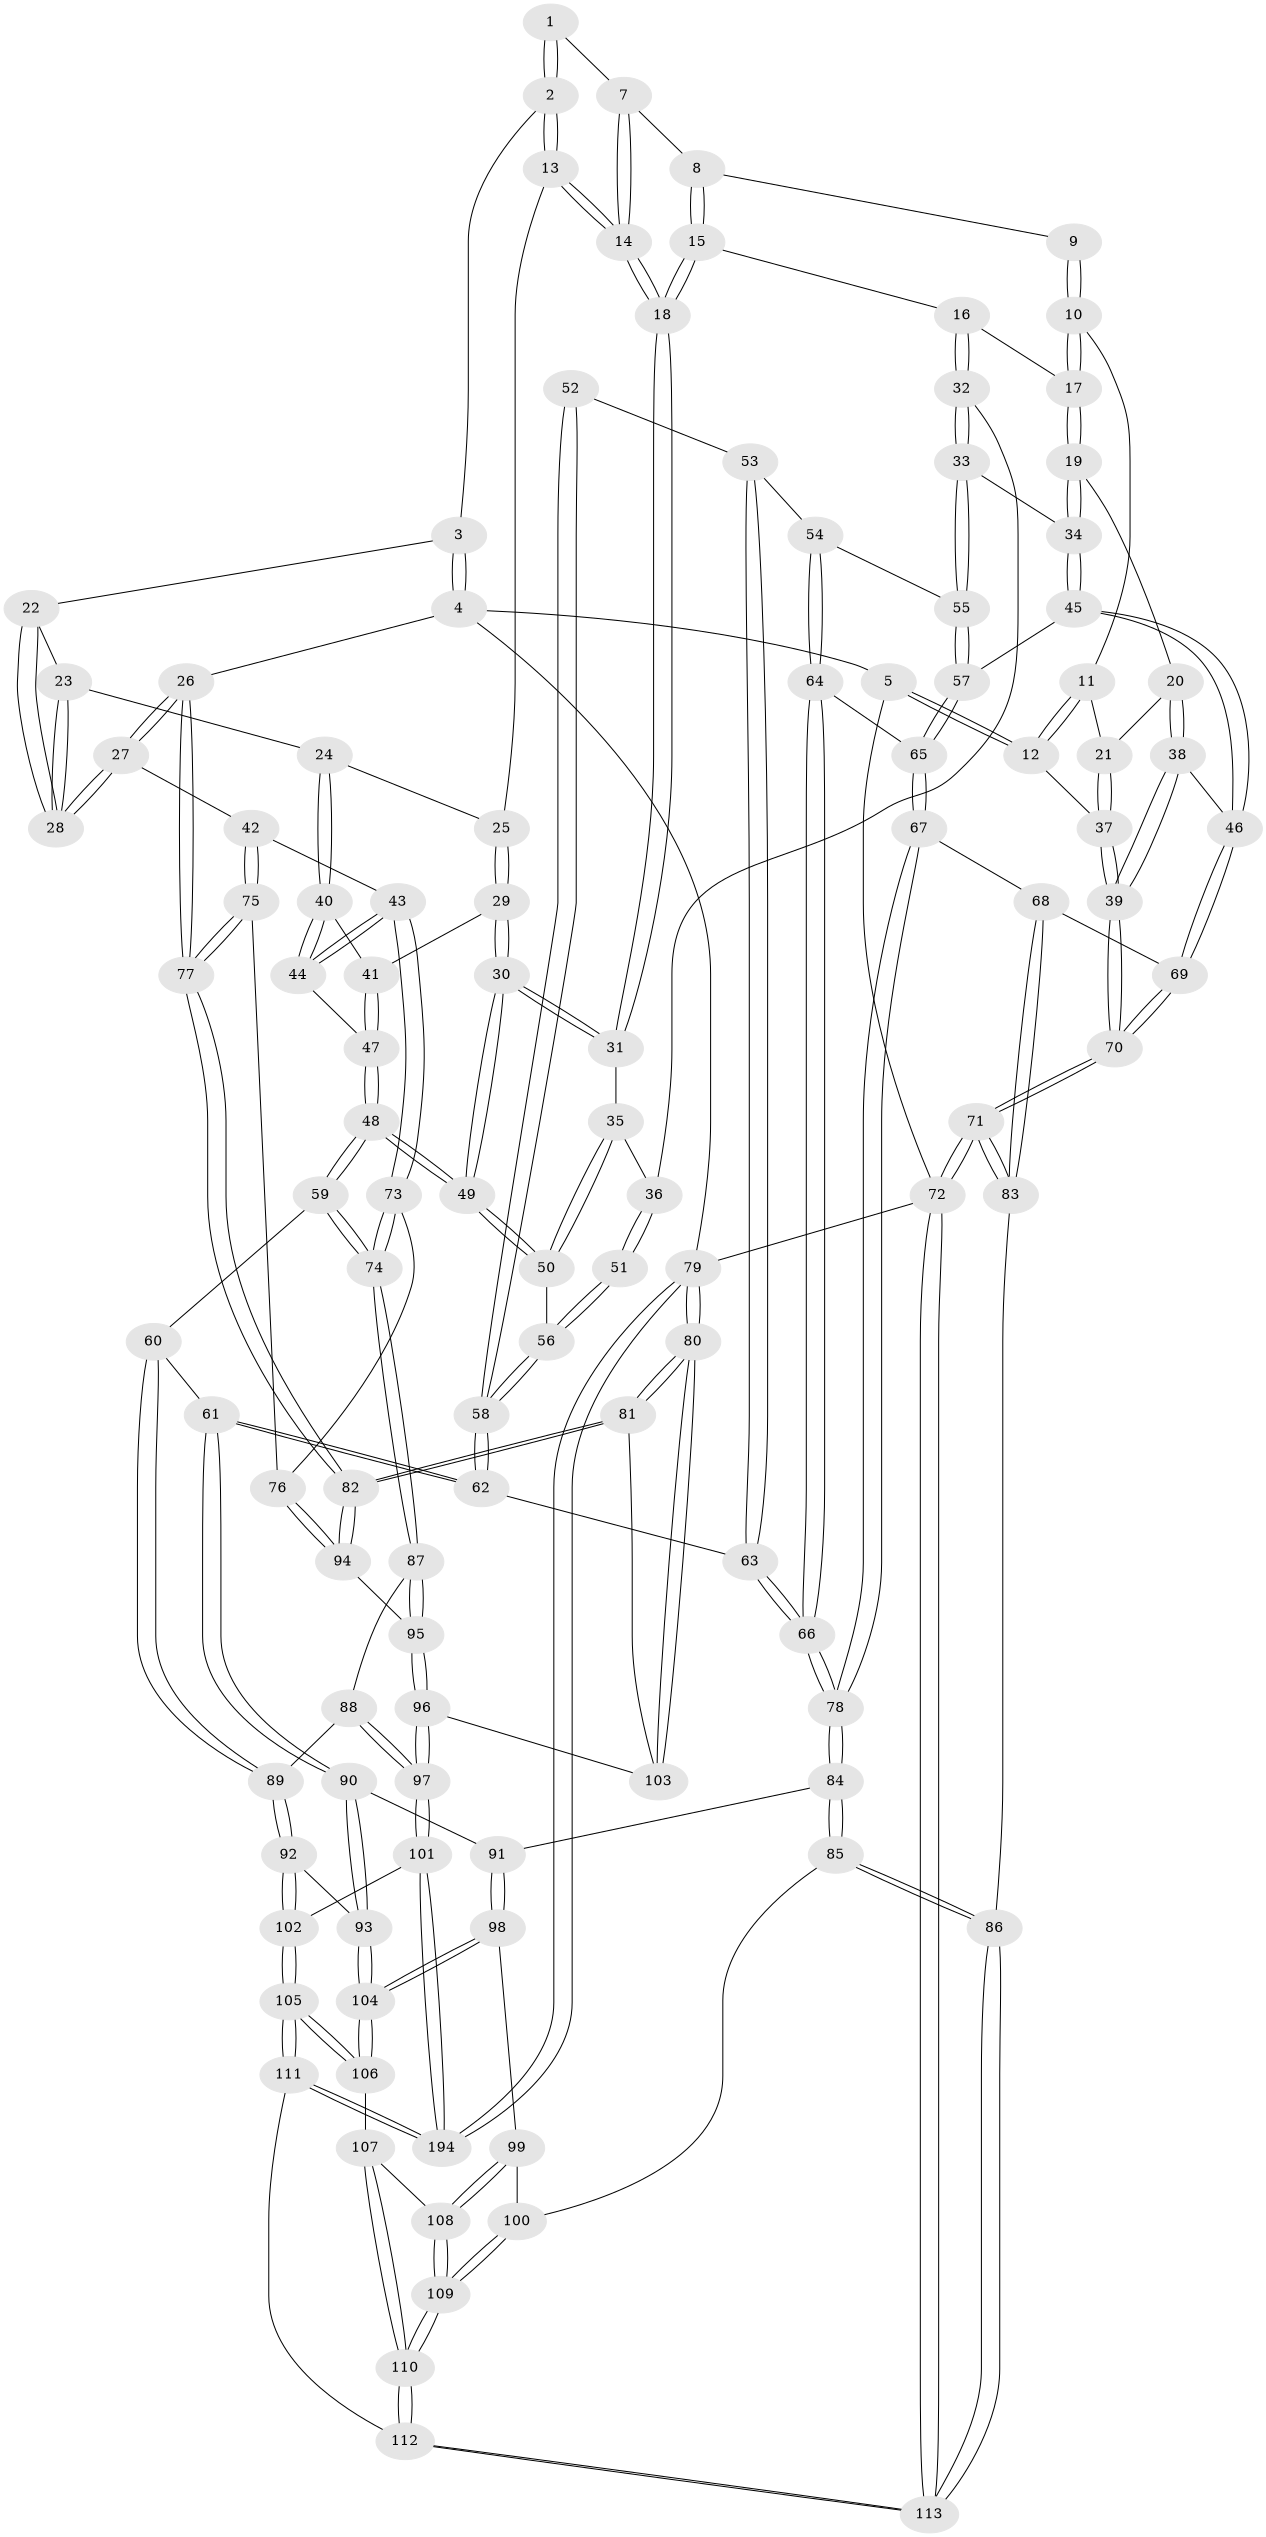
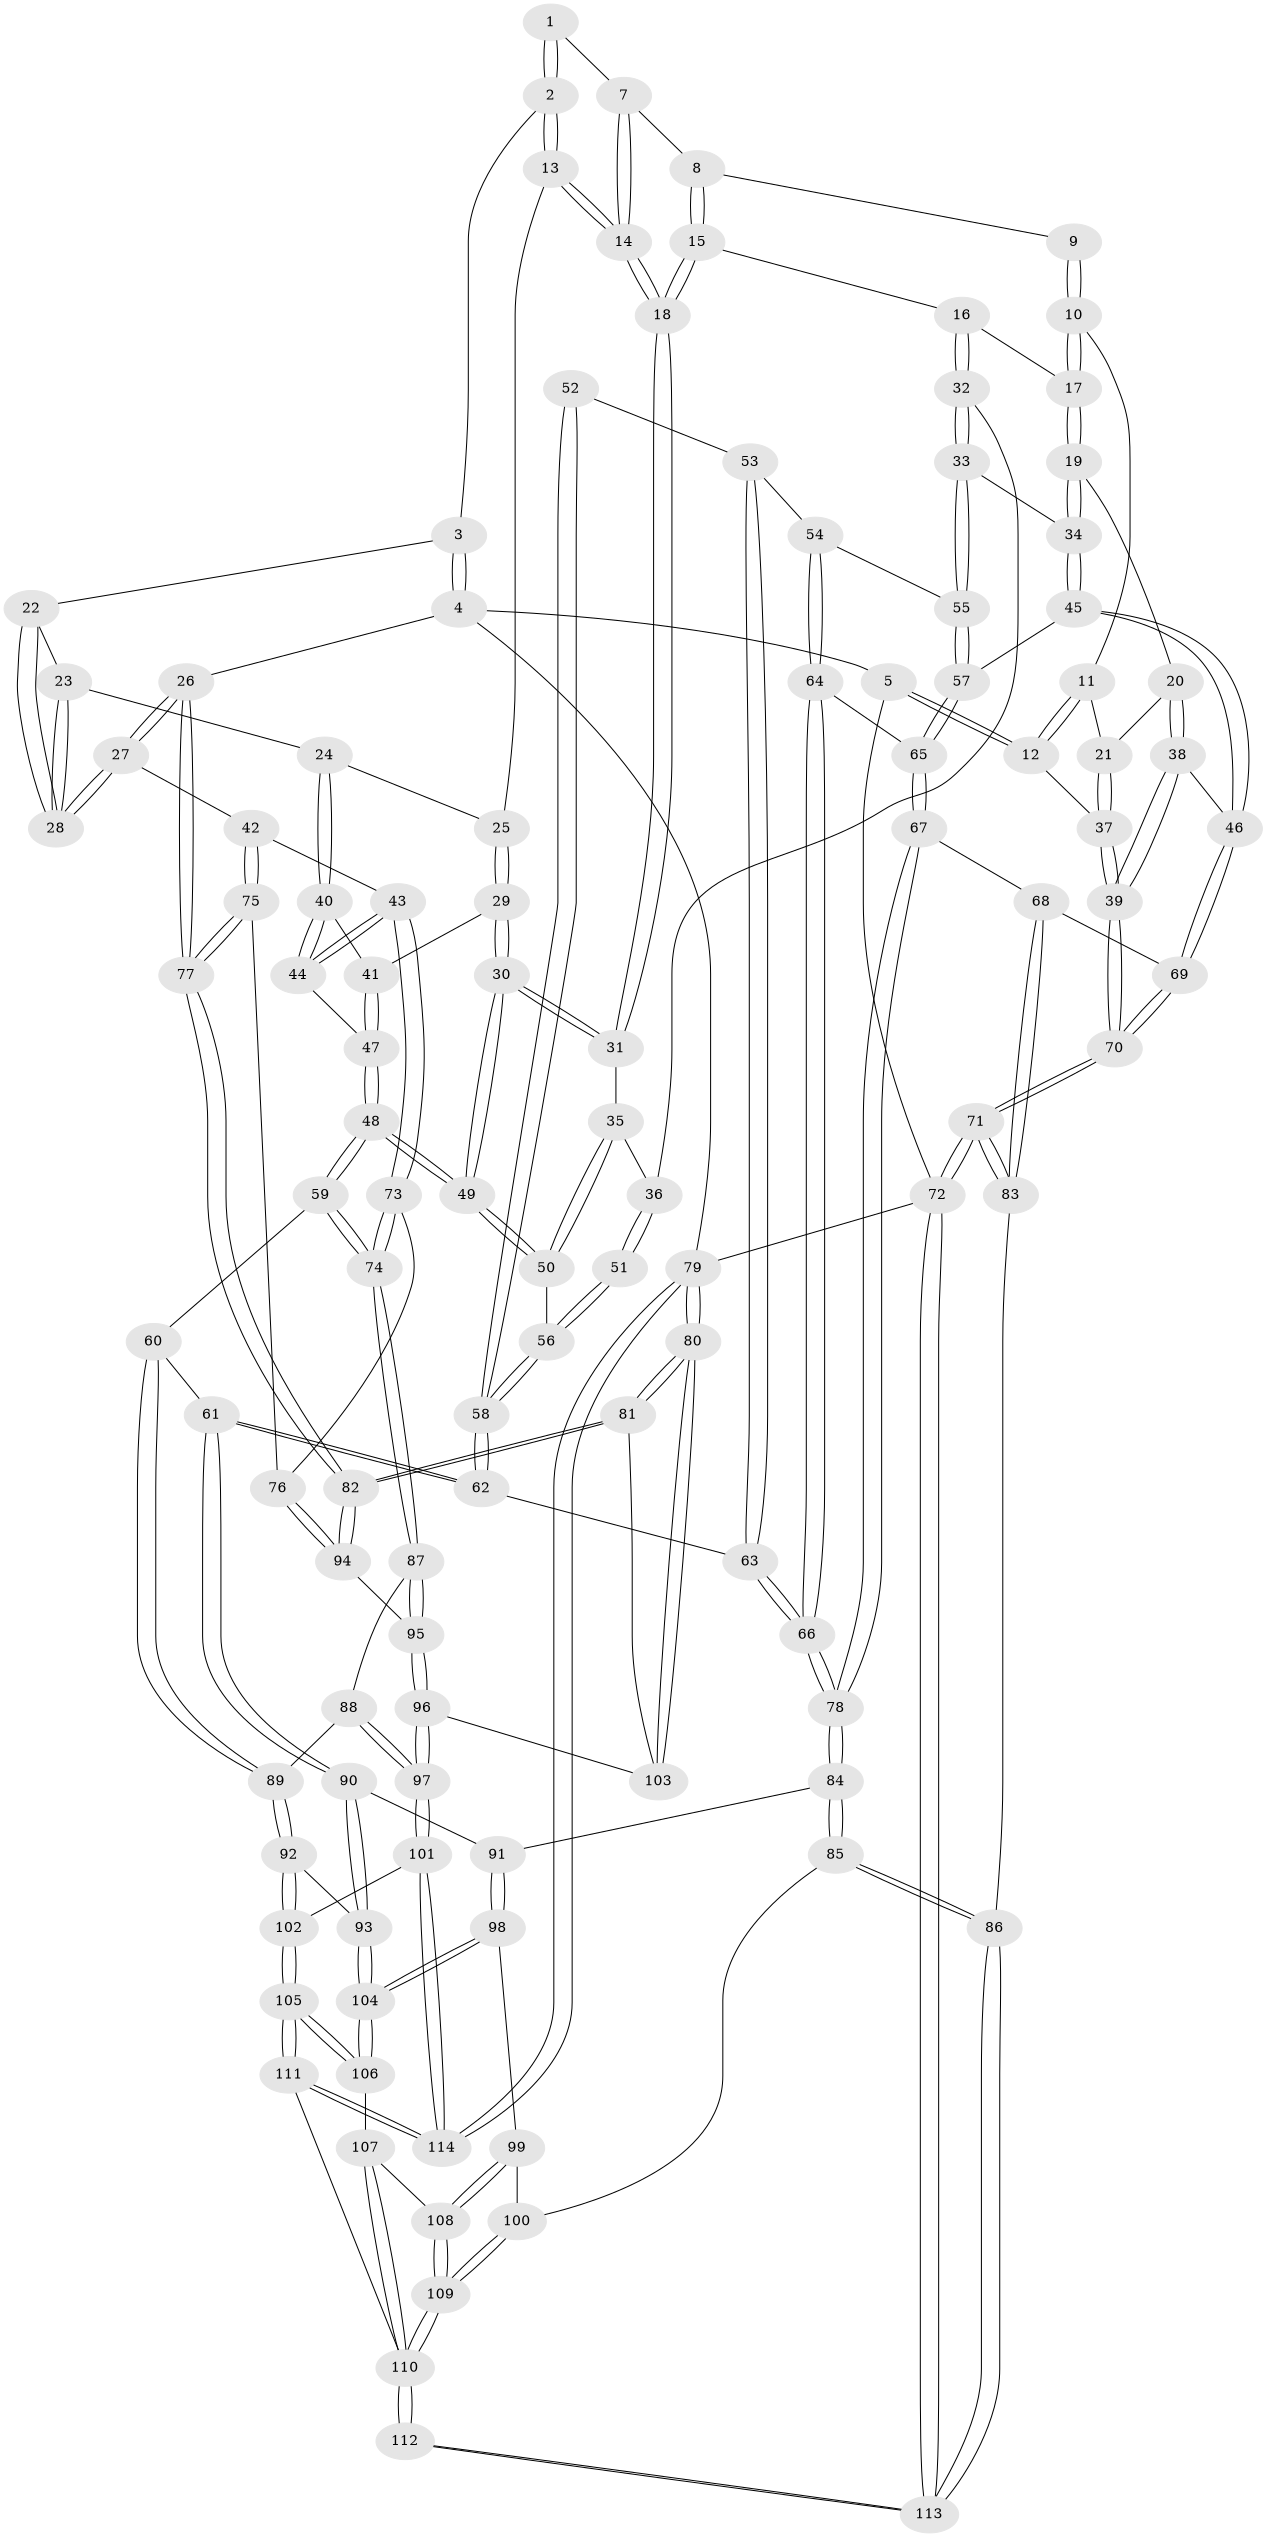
node "194": label "194" -> "114"
edge "111" -- "112": now "111" -- "110"
